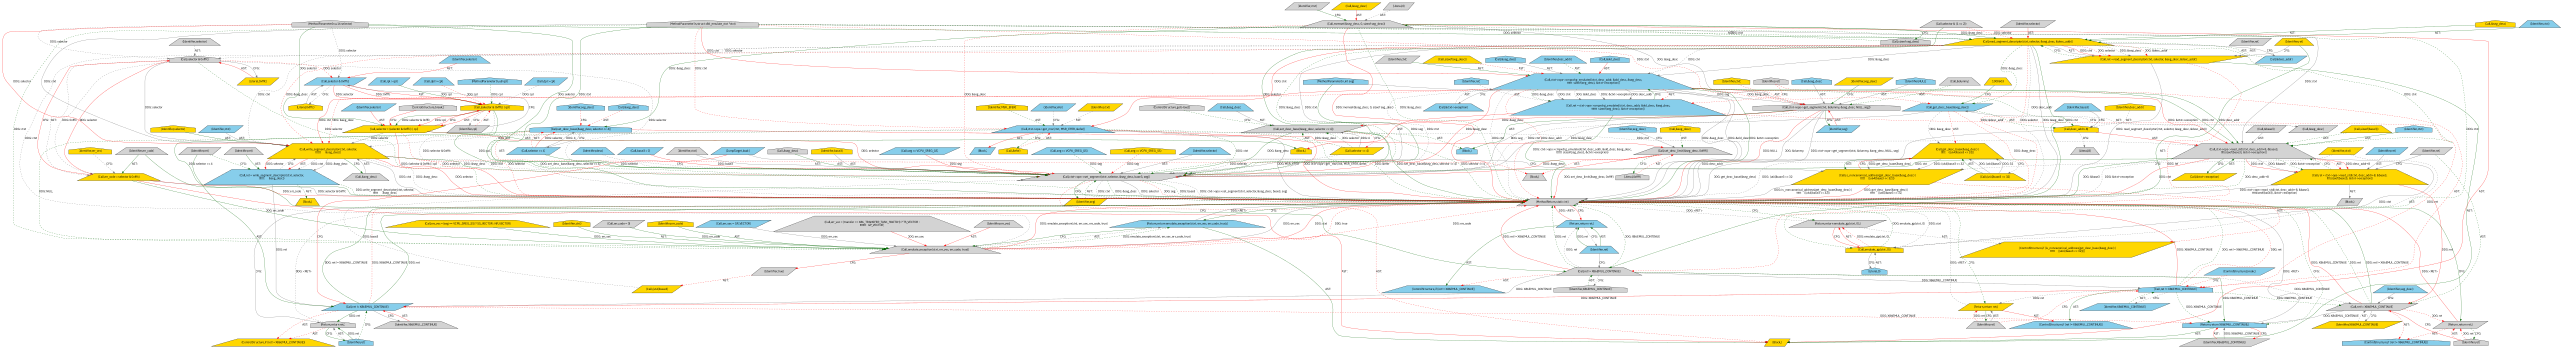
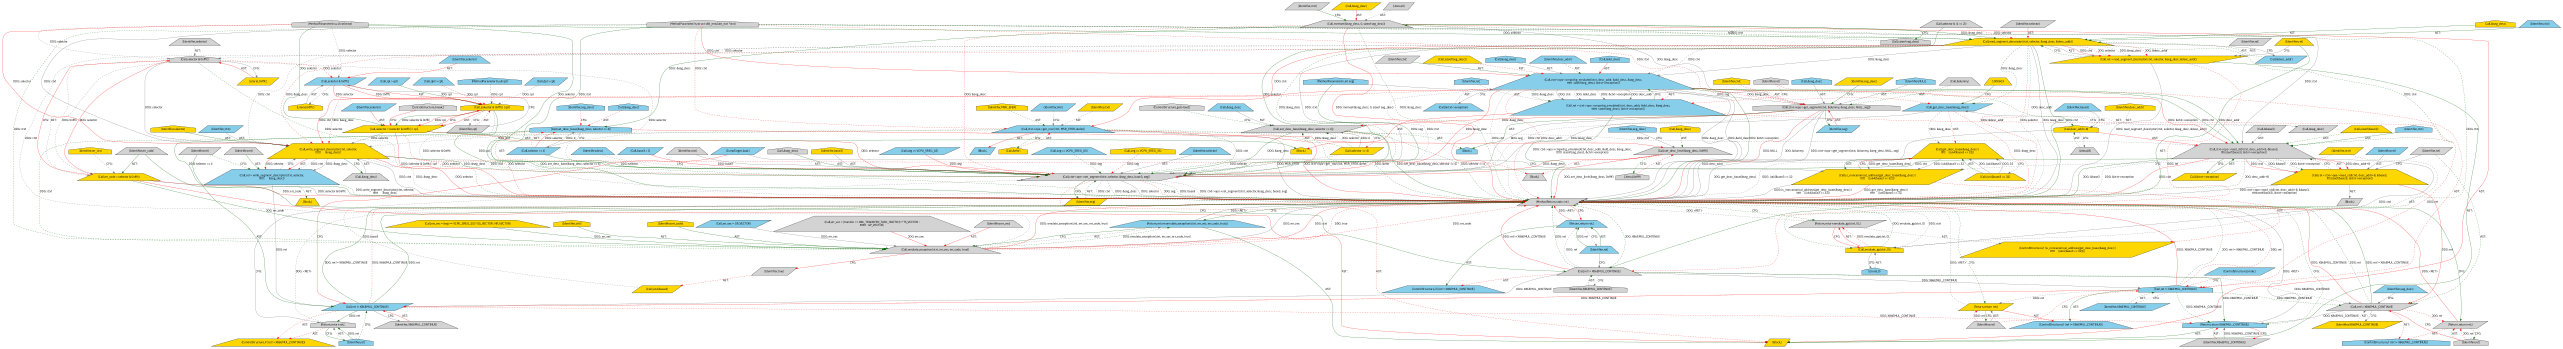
edge "(Call,get_desc_base(&seg_desc))" -> "(Call,desc_addr+8)": now "(Literal,8)" -> "(Call,desc_addr+8)"
edge "(Call,ctxt->ops->get_msr(ctxt, MSR_EFER, &efer))" -> "(Call,emulate_exception(ctxt, err_vec, err_code, true))": label "DDG: NULL" -> "DDG: ctxt"
node "(Call,err_code = 0)": removed
